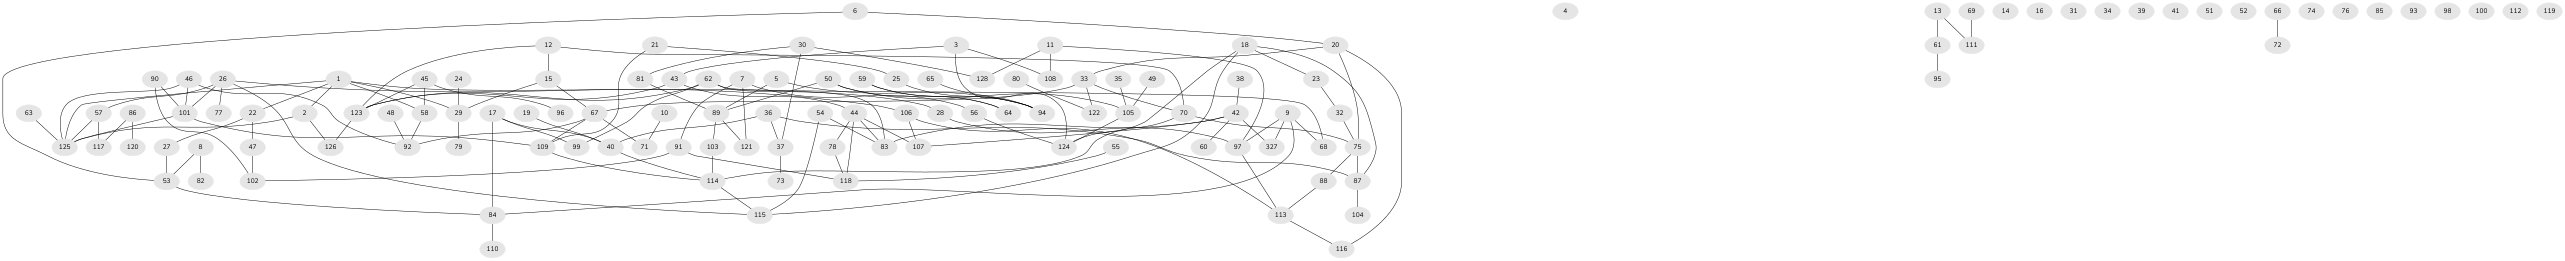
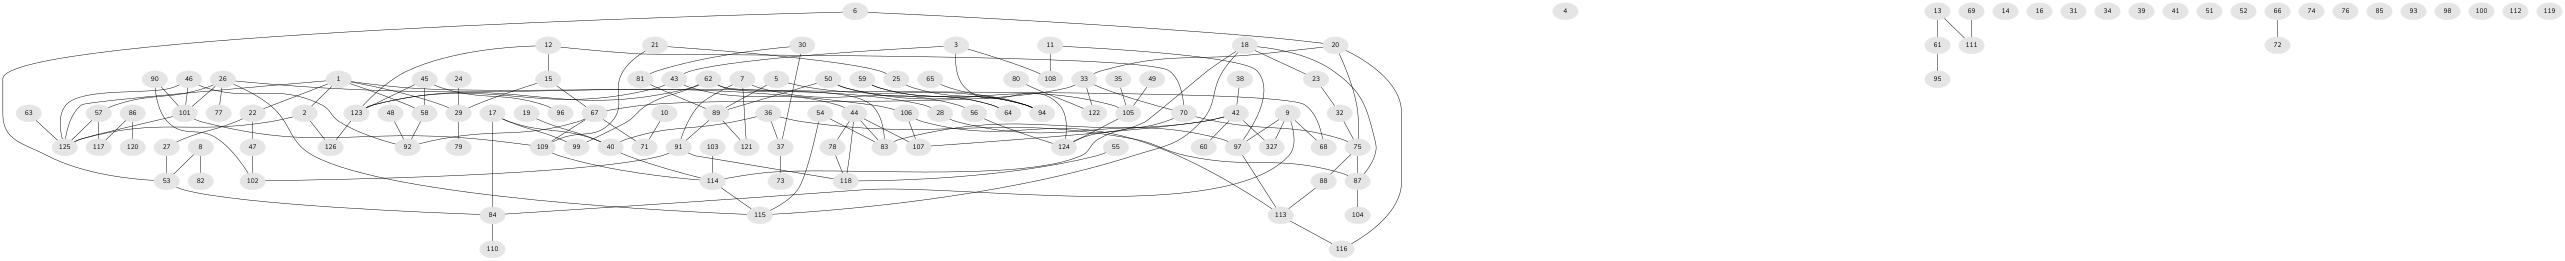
node "128": removed
edge "89" -- "103": now "89" -- "91"
